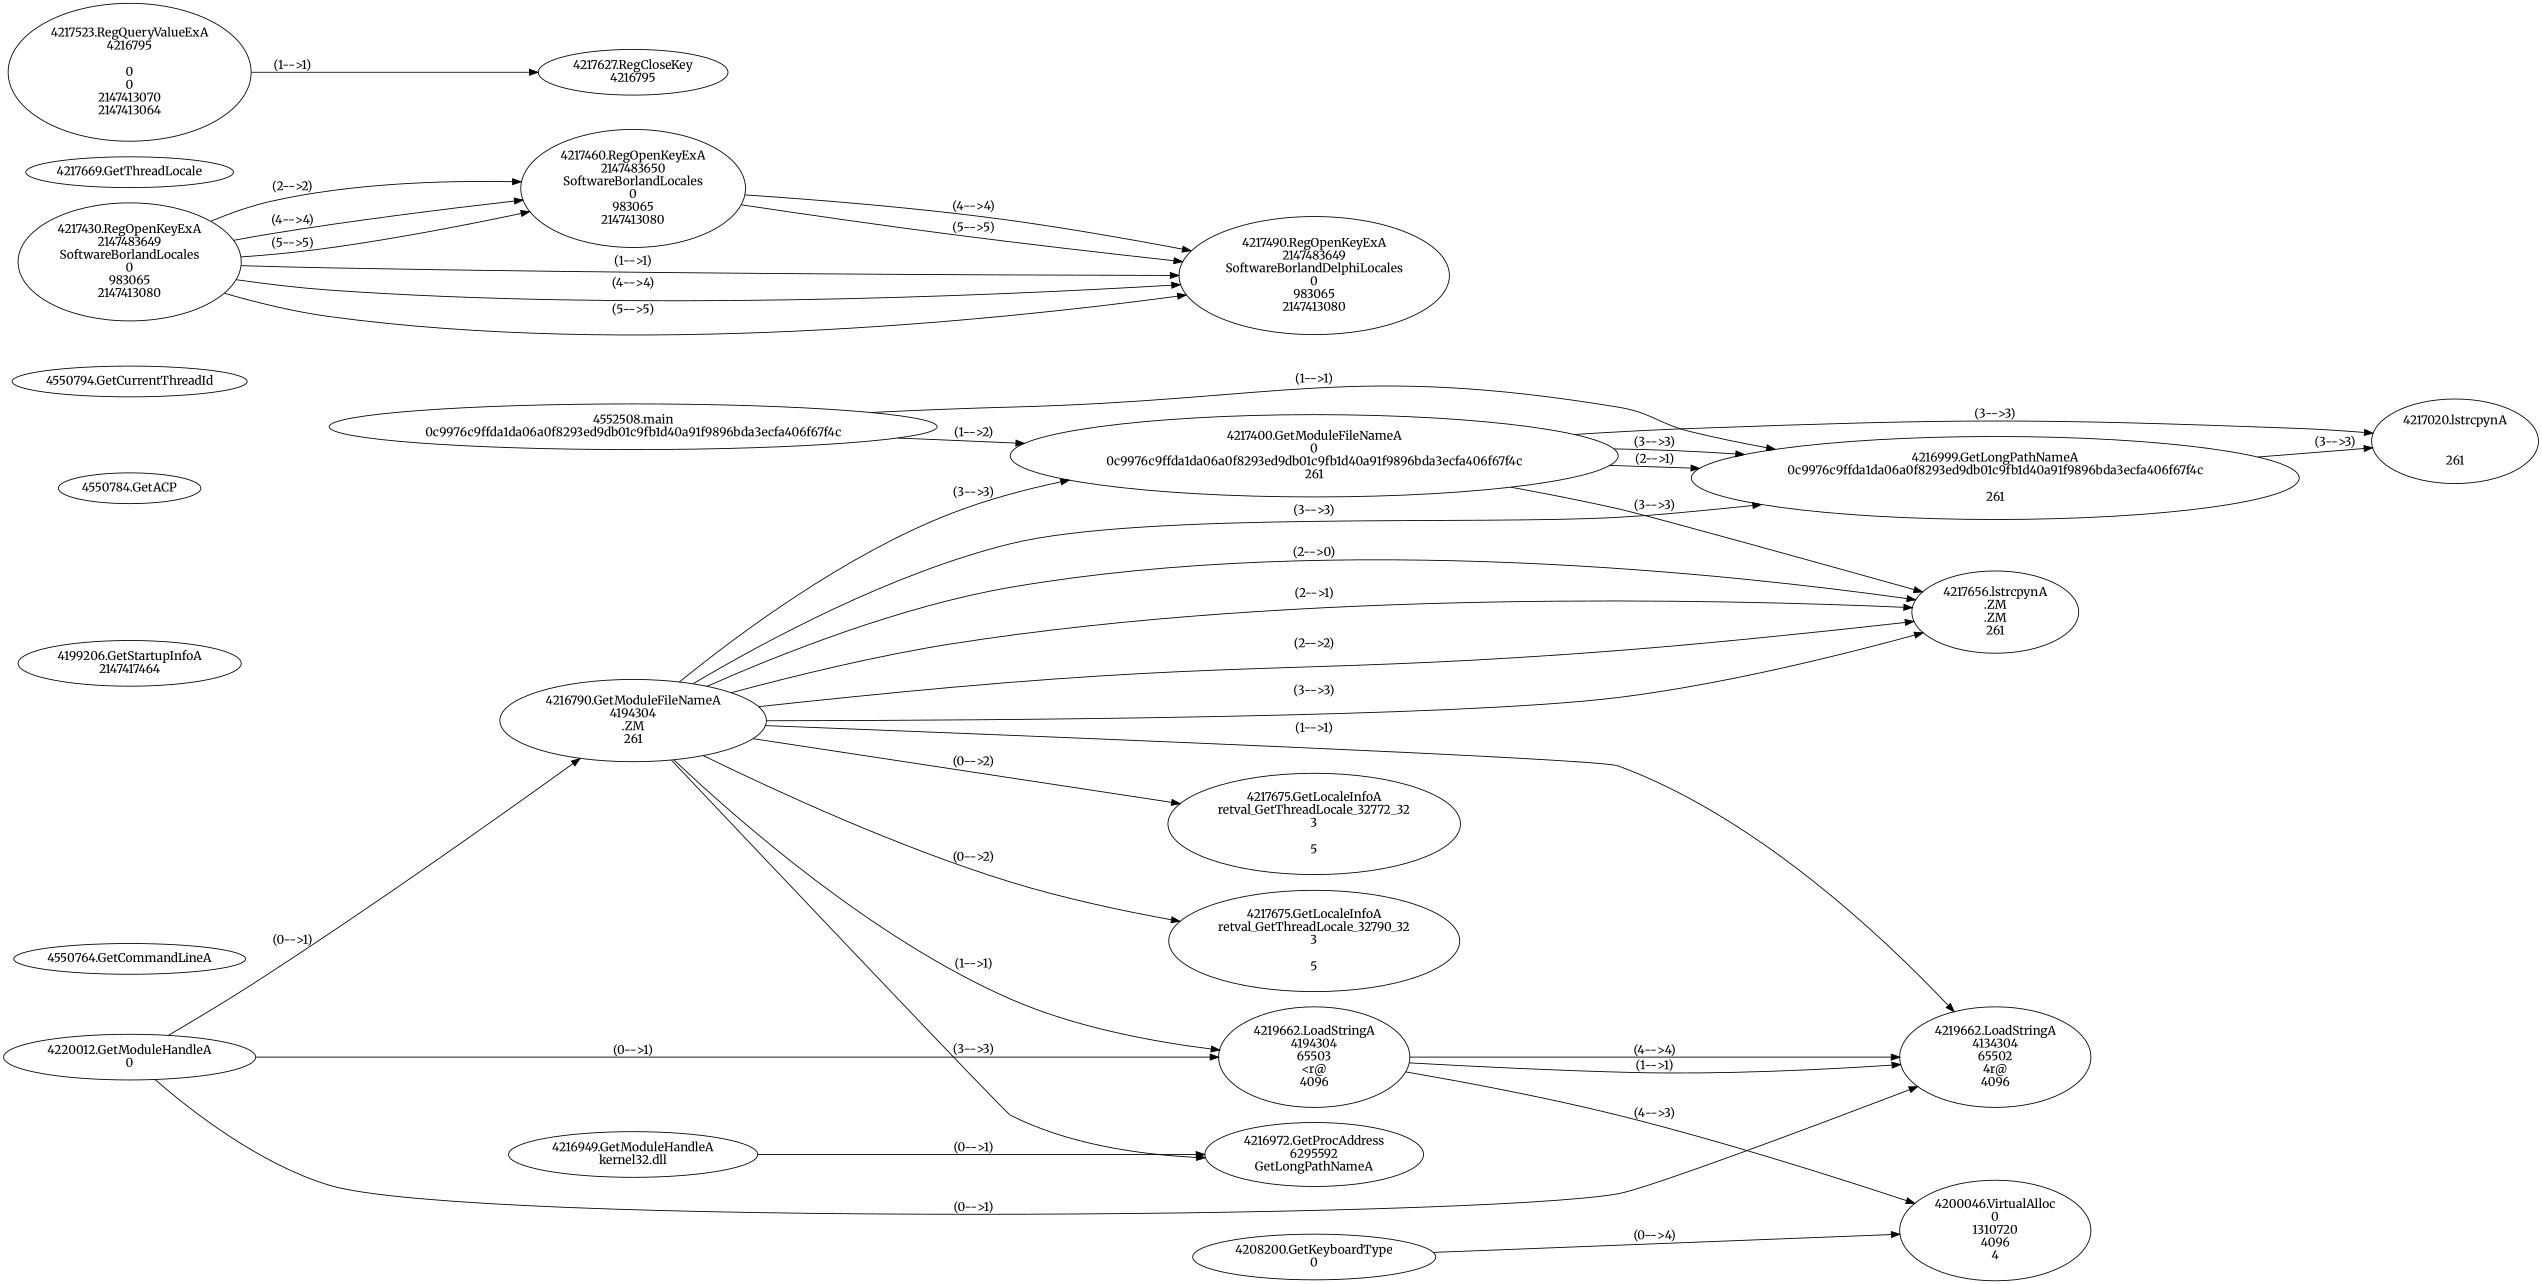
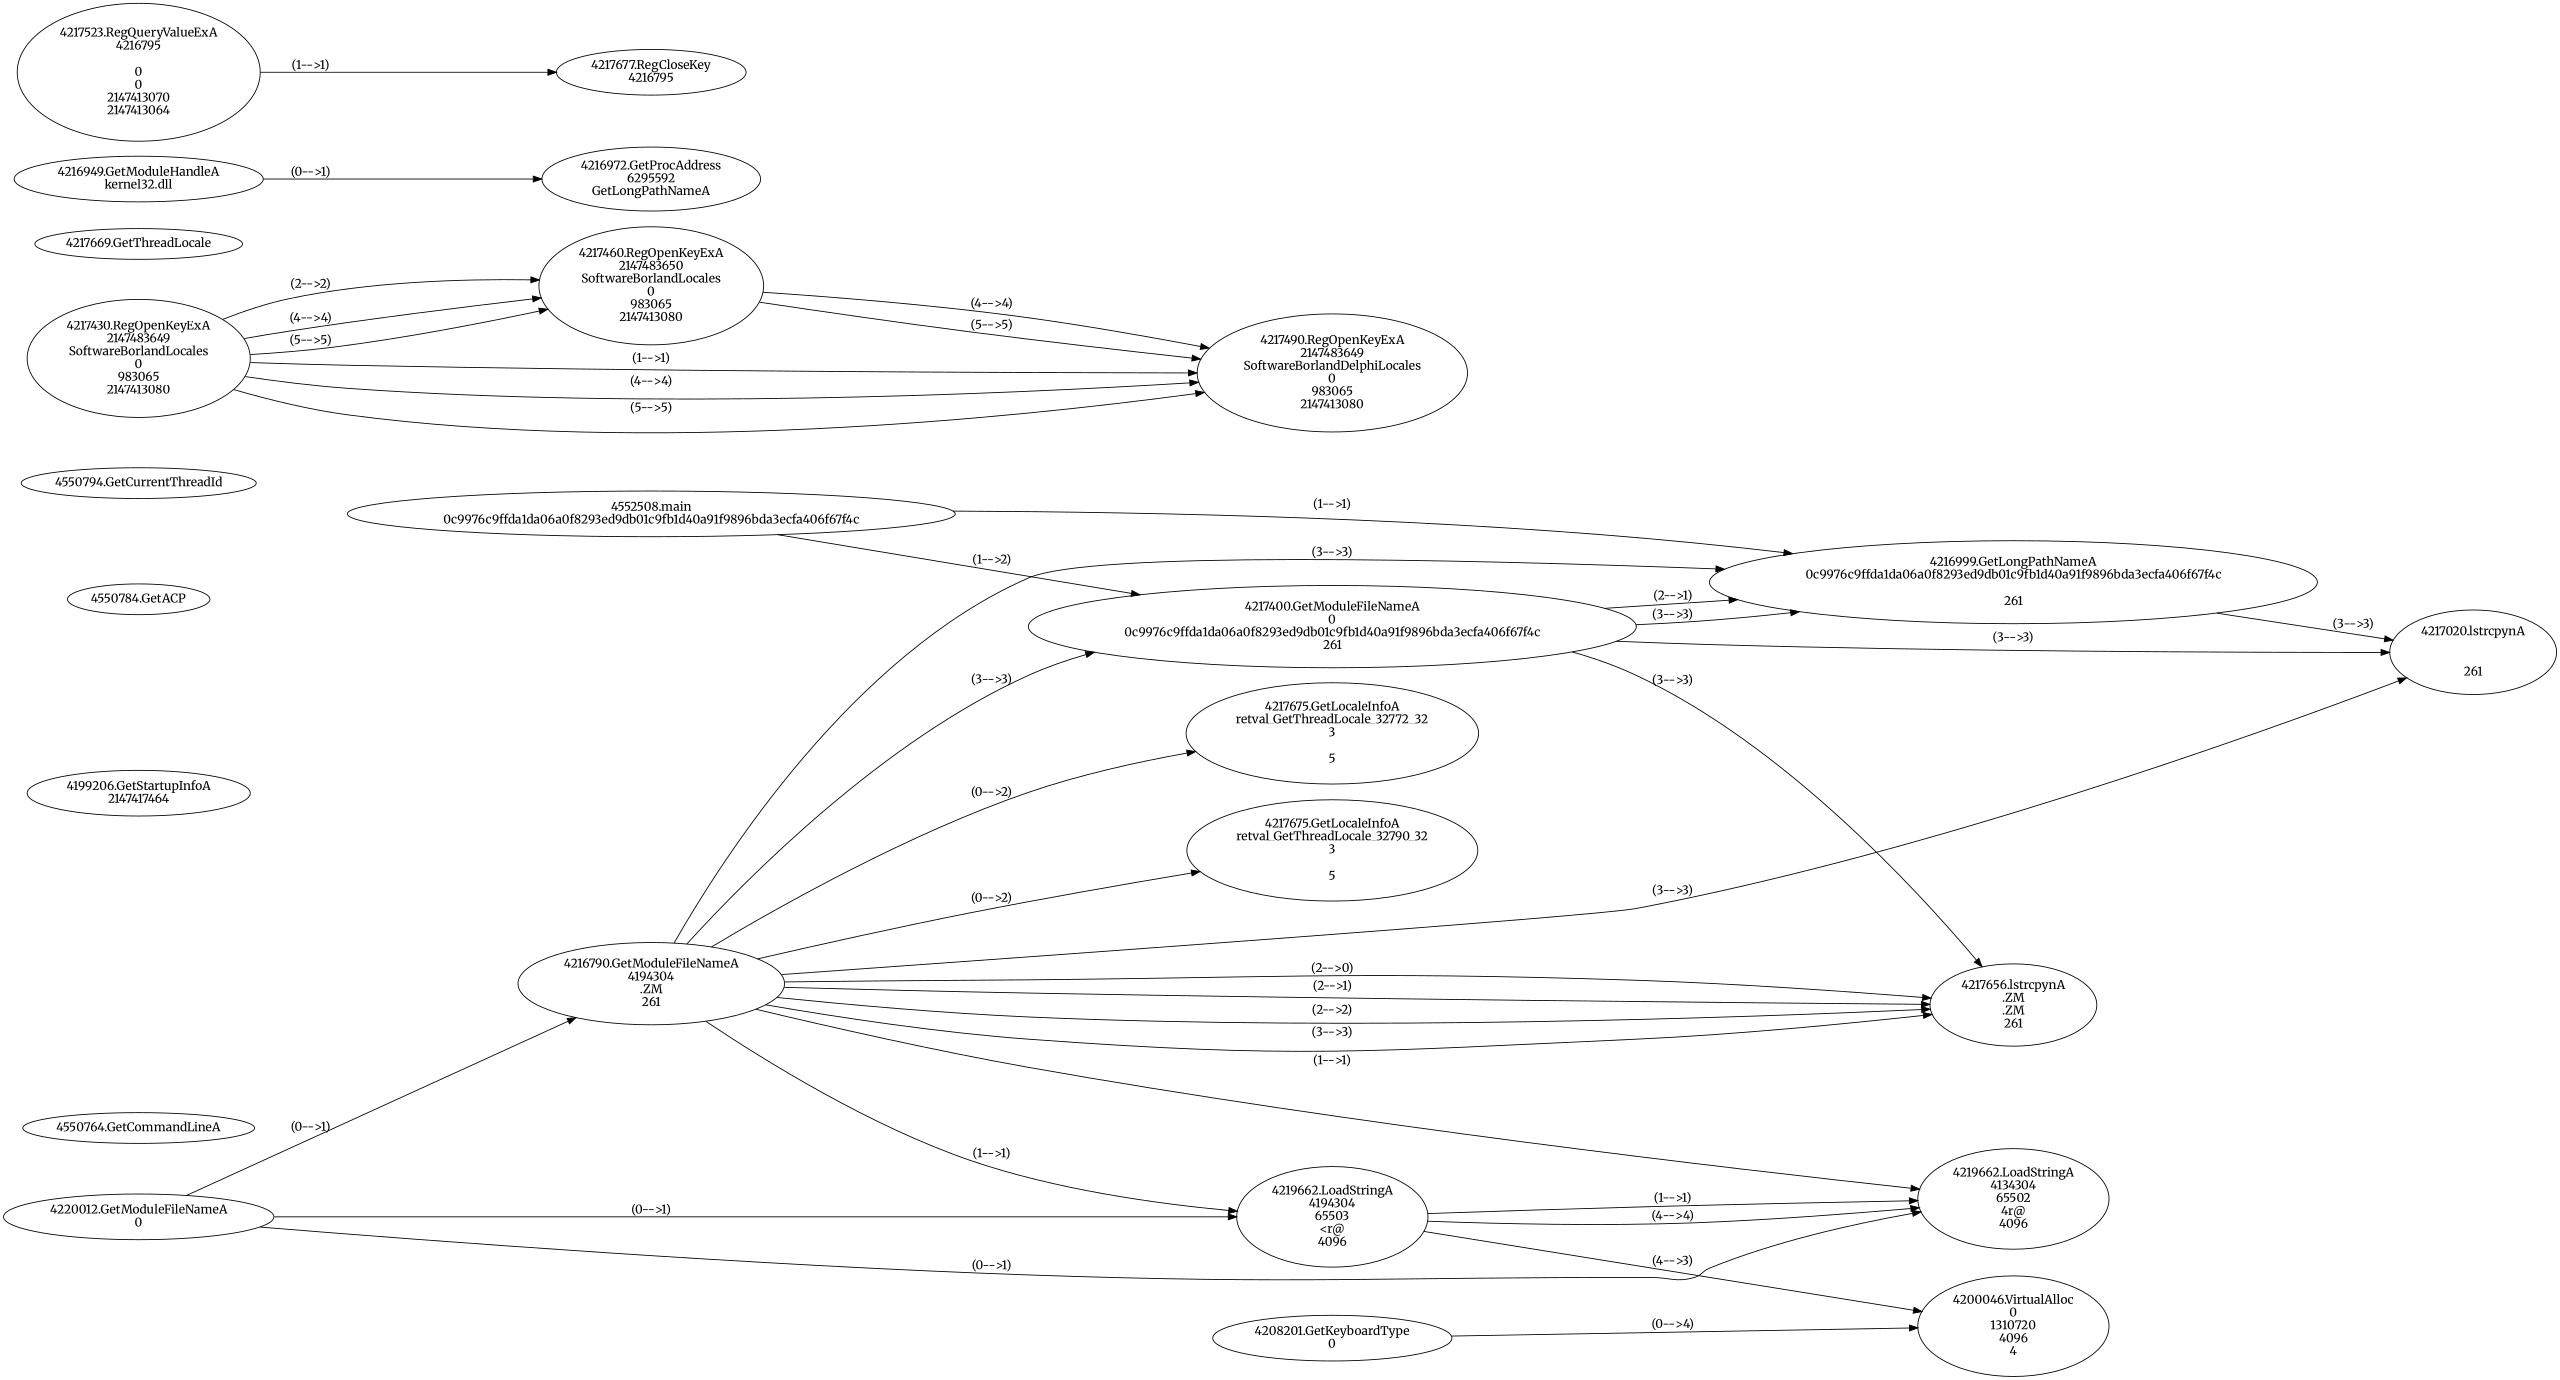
node "4217627.RegCloseKey 4216795": label "4217627.RegCloseKey 4216795" -> "4217677.RegCloseKey 4216795"
edge "4216790.GetModuleFileNameA 4194304 .ZM 261" -> "4216972.GetProcAddress 6295592 GetLongPathNameA": now "4216790.GetModuleFileNameA 4194304 .ZM 261" -> "4217020.lstrcpynA 261"
node "4220012.GetModuleHandleA 0": label "4220012.GetModuleHandleA 0" -> "4220012.GetModuleFileNameA 0"
node "4208200.GetKeyboardType 0": label "4208200.GetKeyboardType 0" -> "4208201.GetKeyboardType 0"
